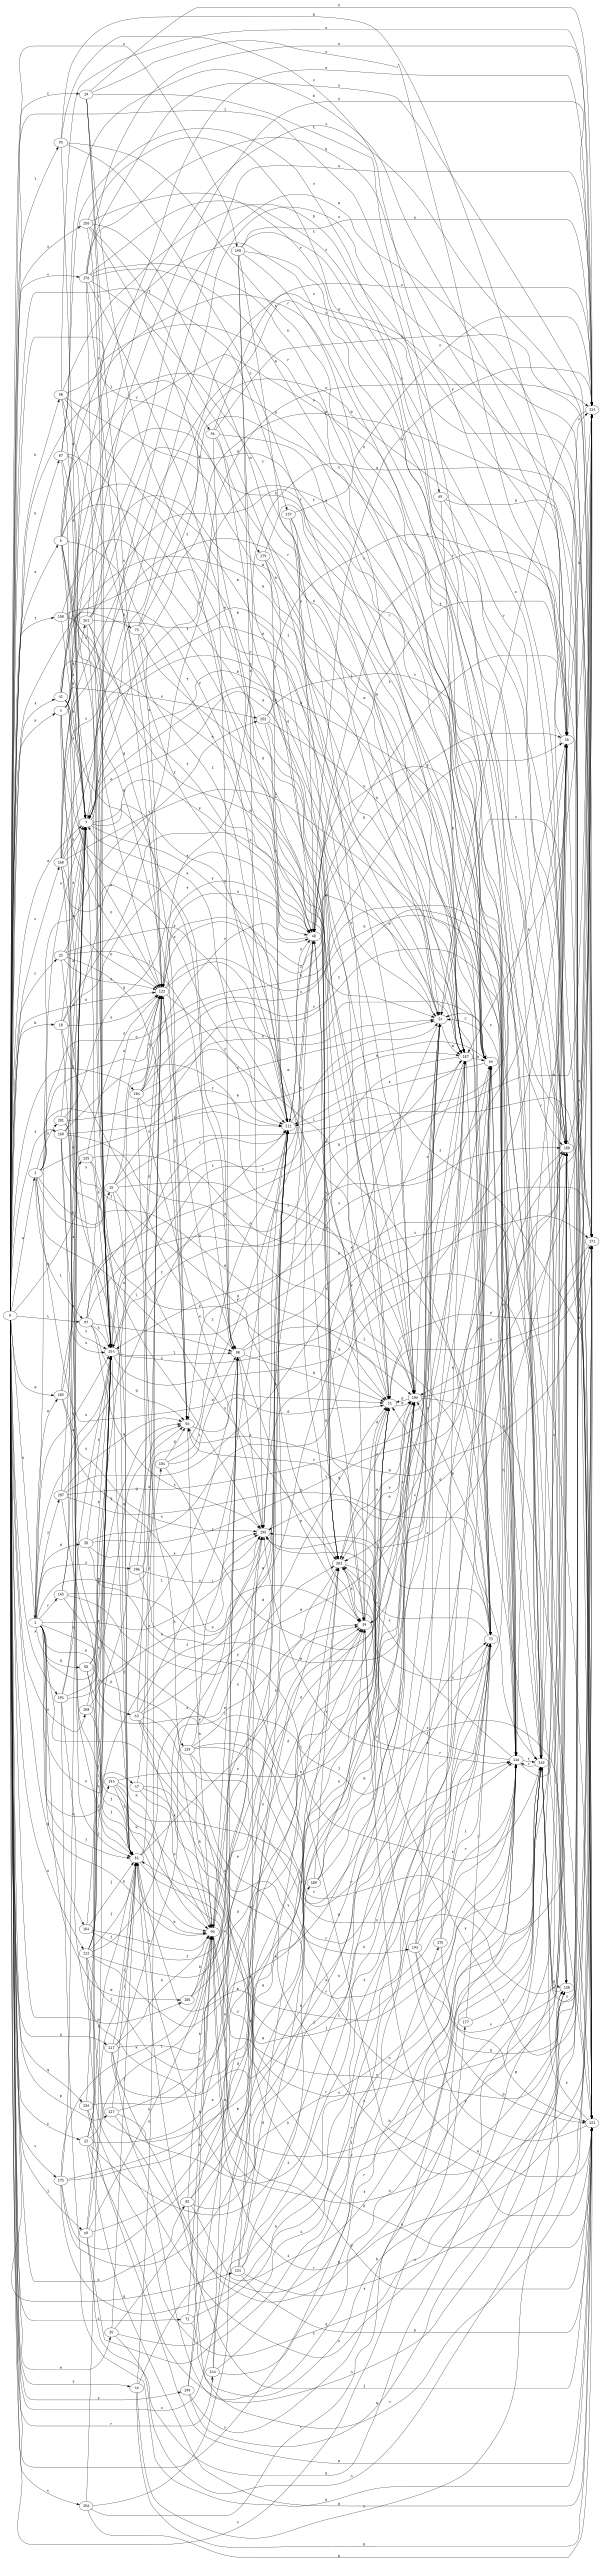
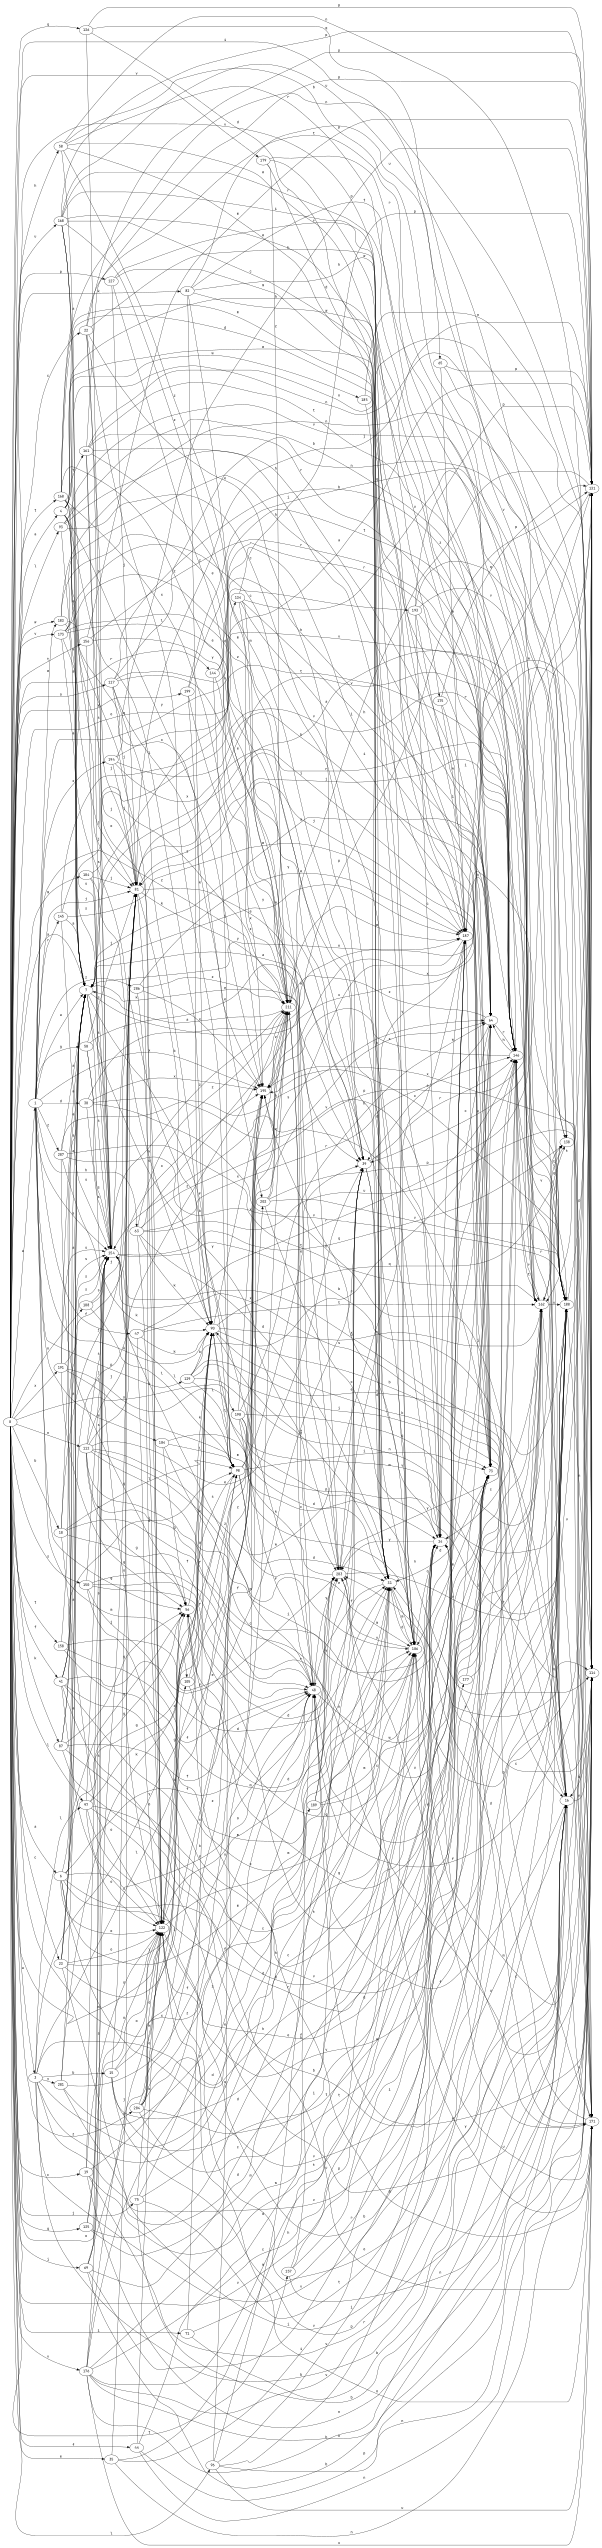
node "185": added
